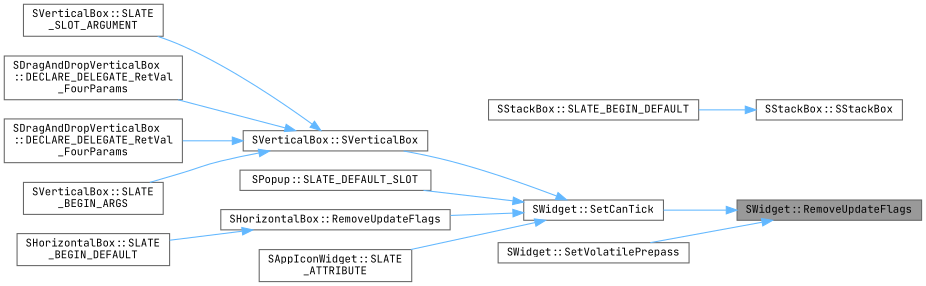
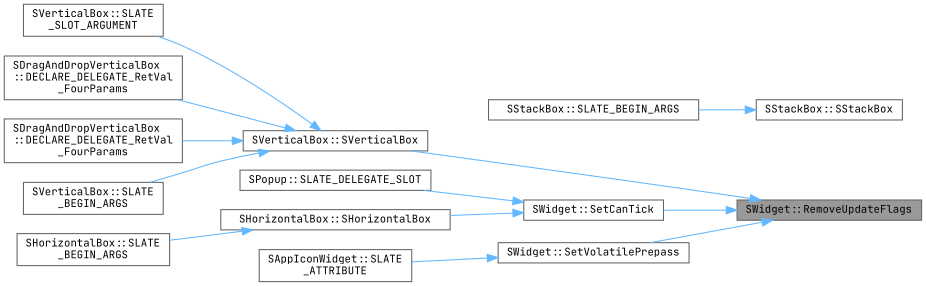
node "SStackBox::SLATE_BEGIN_DEFAULT": label "SStackBox::SLATE_BEGIN_DEFAULT" -> "SStackBox::SLATE_BEGIN_ARGS"
edge "SVerticalBox::SVerticalBox" -> "SWidget::SetCanTick": now "SVerticalBox::SVerticalBox" -> "SWidget::RemoveUpdateFlags"
node "SPopup::SLATE_DEFAULT_SLOT": label "SPopup::SLATE_DEFAULT_SLOT" -> "SPopup::SLATE_DELEGATE_SLOT"
node "SHorizontalBox::RemoveUpdateFlags": label "SHorizontalBox::RemoveUpdateFlags" -> "SHorizontalBox::SHorizontalBox"
edge "SAppIconWidget::SLATE _ATTRIBUTE" -> "SWidget::SetCanTick": now "SAppIconWidget::SLATE _ATTRIBUTE" -> "SWidget::SetVolatilePrepass"
node "SHorizontalBox::SLATE _BEGIN_DEFAULT": label "SHorizontalBox::SLATE _BEGIN_DEFAULT" -> "SHorizontalBox::SLATE _BEGIN_ARGS"
